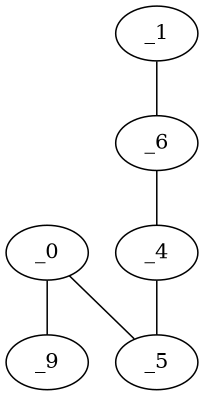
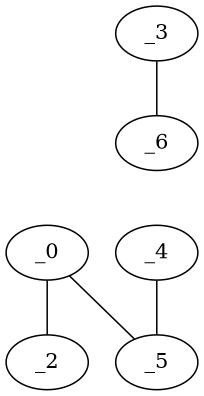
node "_1": label "_1" -> "_3"
edge "_6" -- "_4": removed
node "_9": label "_9" -> "_2"
